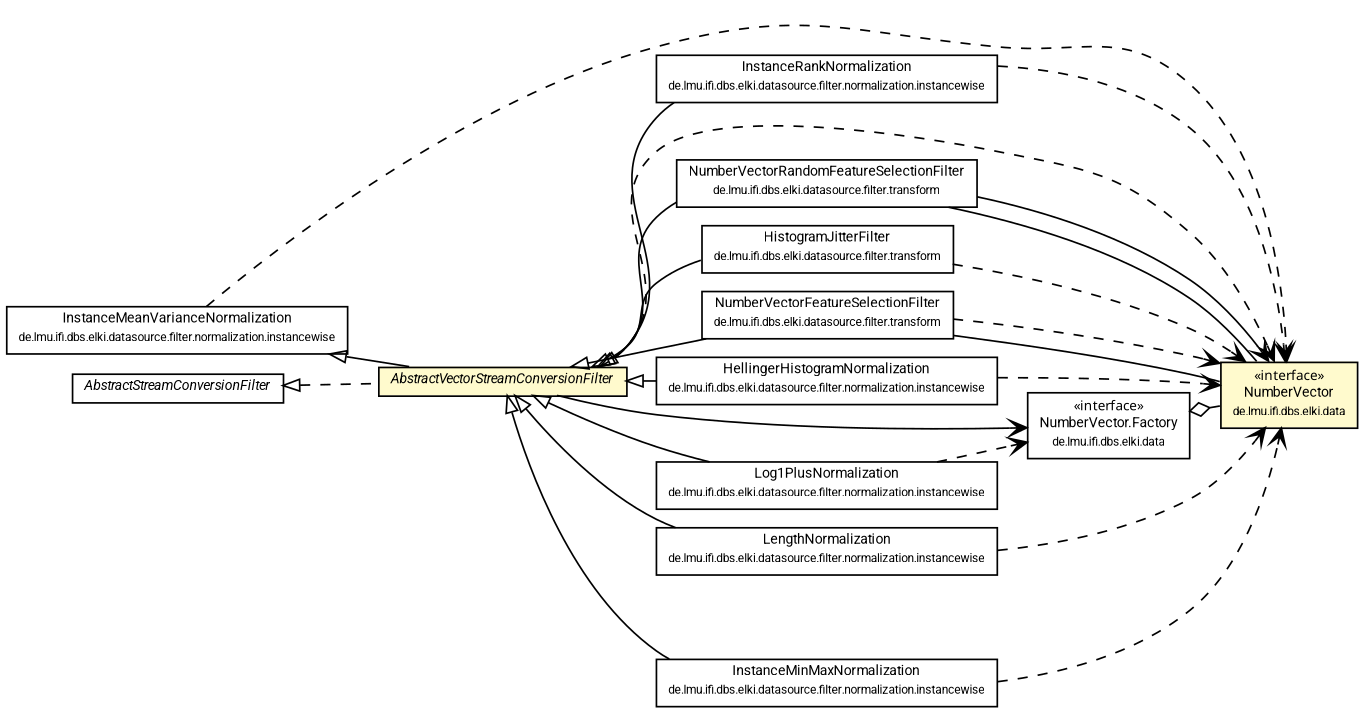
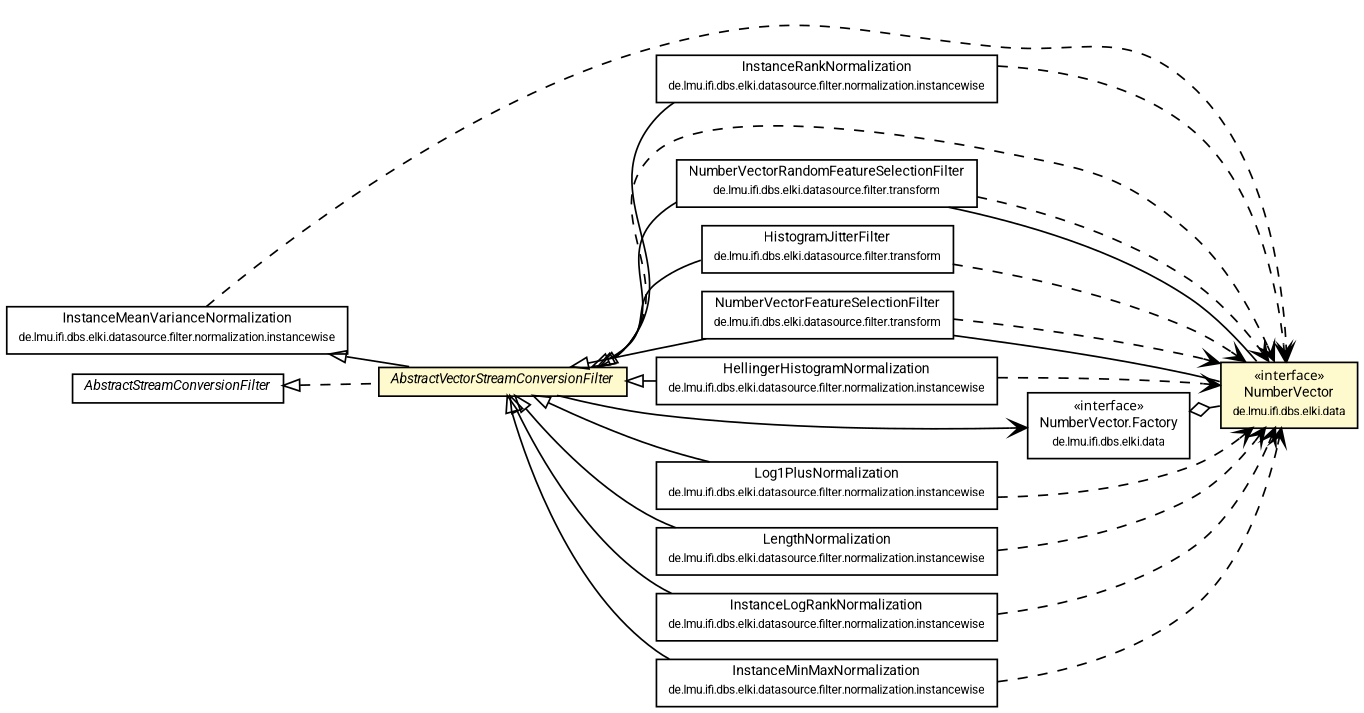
edge "NumberVectorRandomFeatureSelectionFilter" -> "NumberVector": style solid -> dashed
edge "Log1PlusNormalization" -> "NumberVector.Factory": now "Log1PlusNormalization" -> "NumberVector"
node "InstanceLogRankNormalization": added
